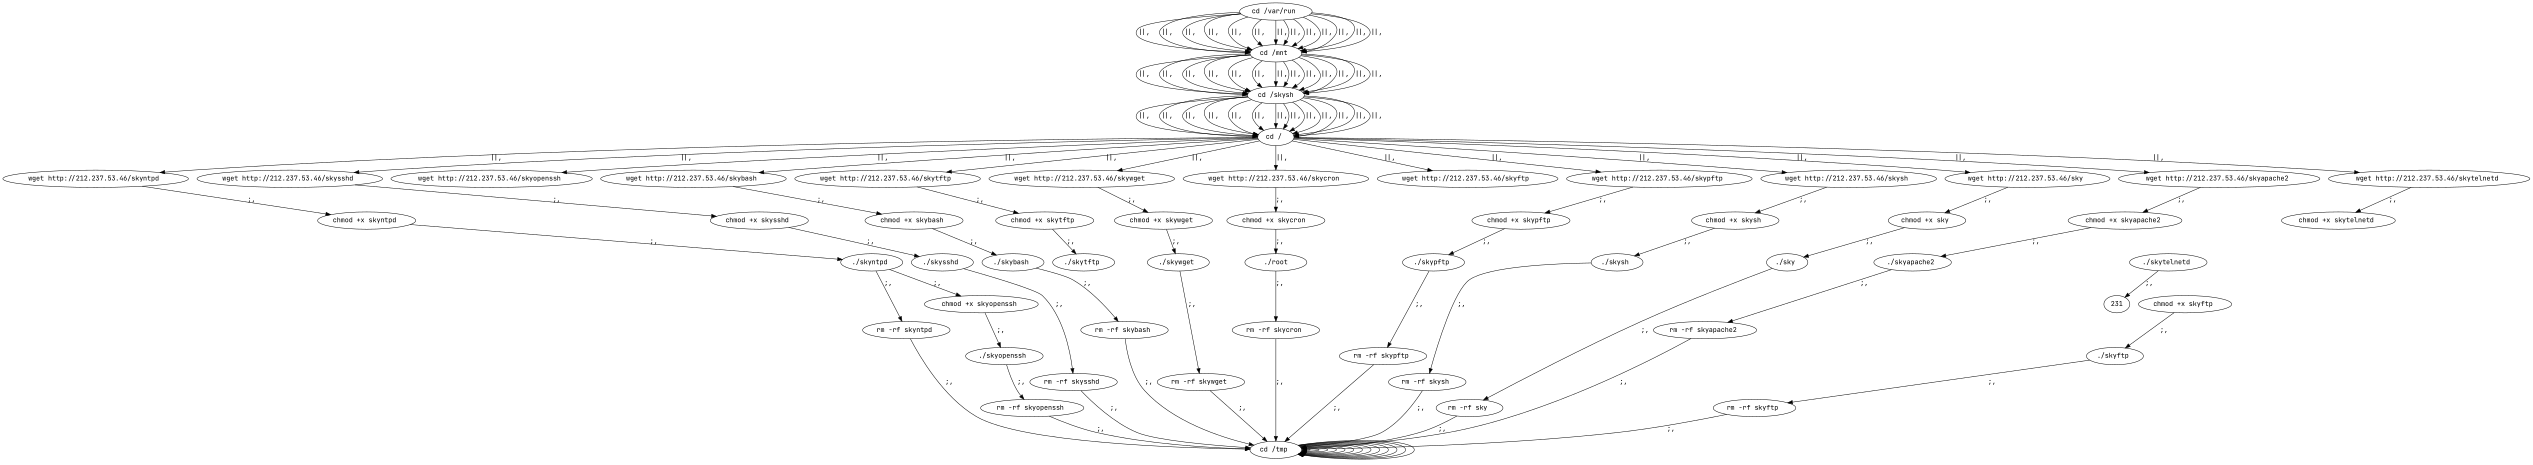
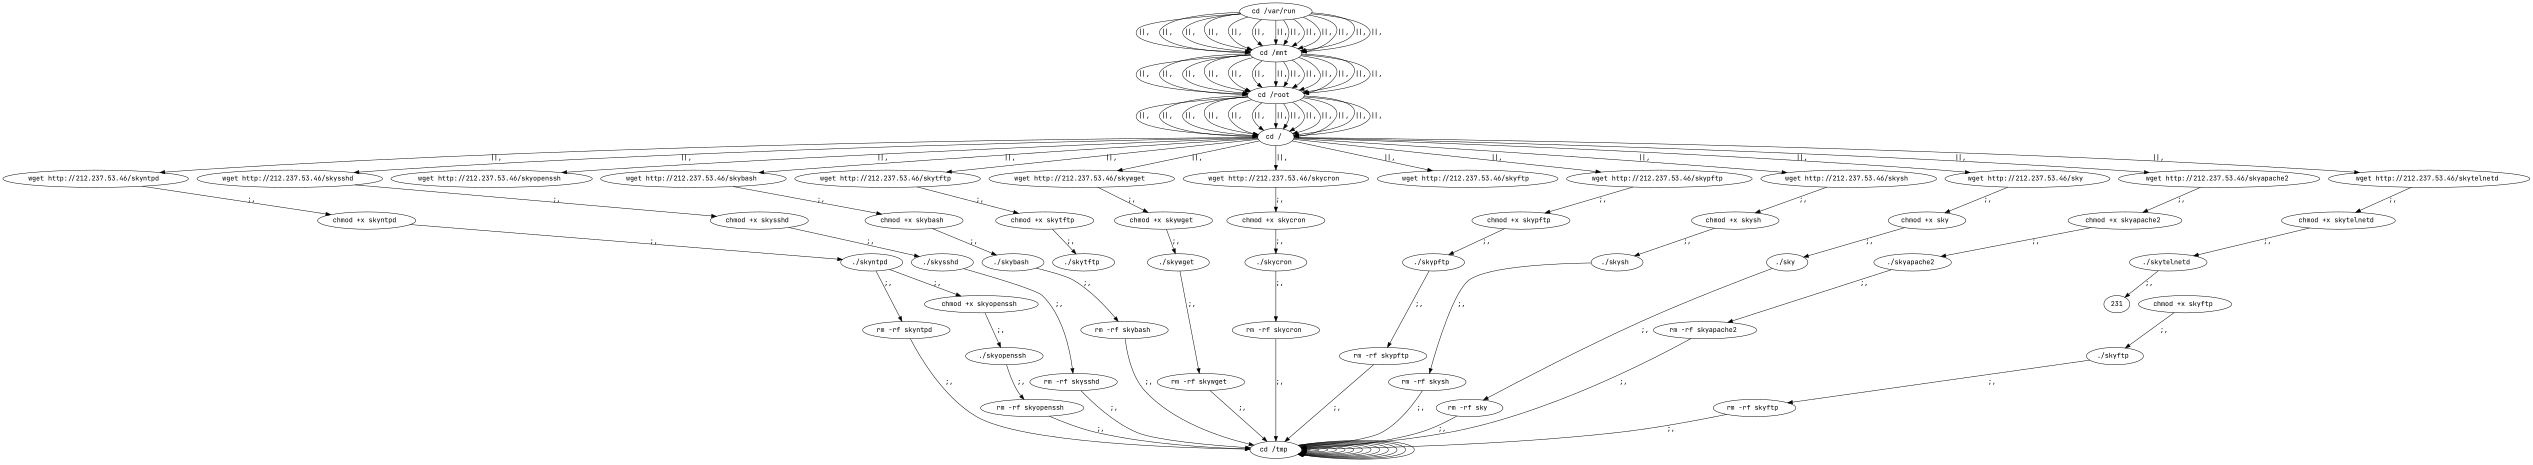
node "cd /skysh": label "cd /skysh" -> "cd /root"
edge "chmod +x skytelnetd" -> "./skytelnetd": added, label ";,"
node "./root": label "./root" -> "./skycron"
